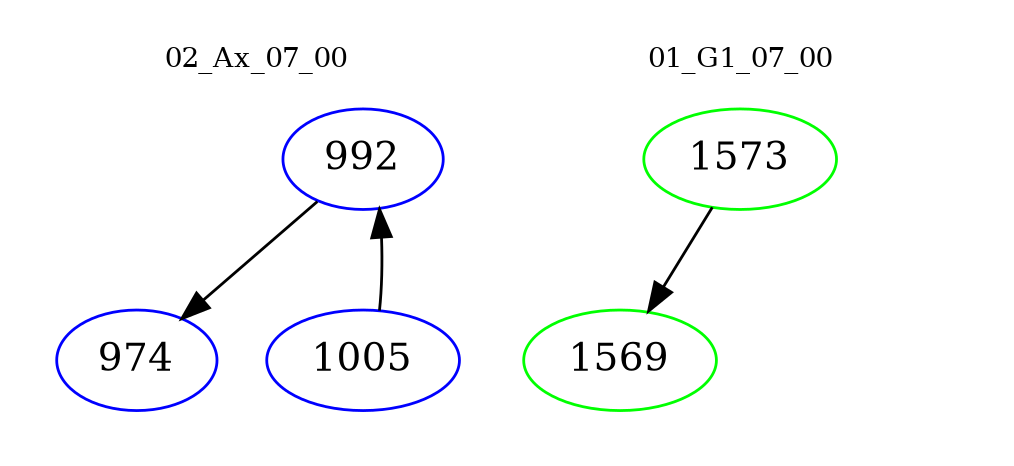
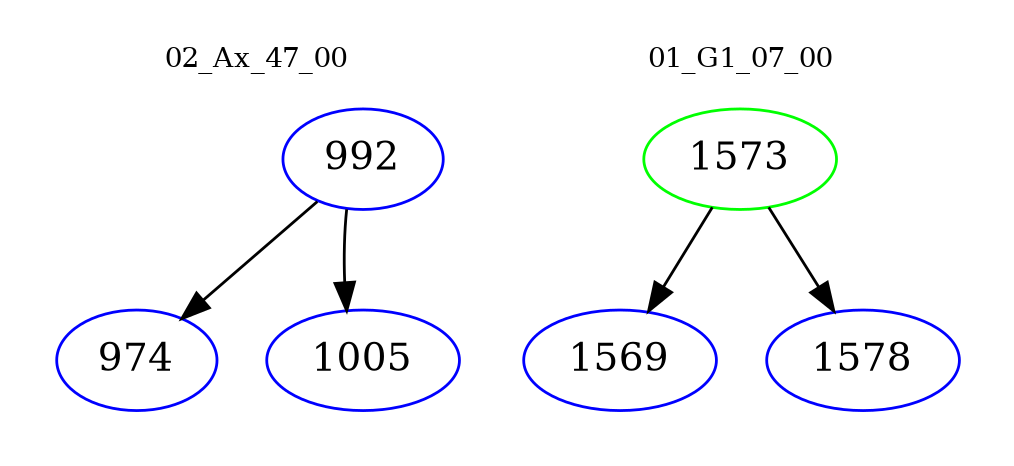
cluster "02_Ax_07_00": label "02_Ax_07_00" -> "02_Ax_47_00"
edge "1005" -> "992": reversed
node "1569": color green -> blue
node "1578": added
